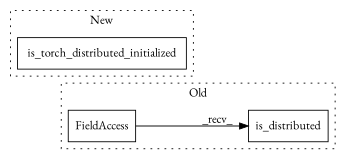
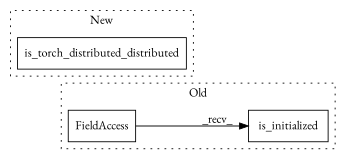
node "is_torch_distributed_initialized": label "is_torch_distributed_initialized" -> "is_torch_distributed_distributed"
node "is_distributed": label "is_distributed" -> "is_initialized"
